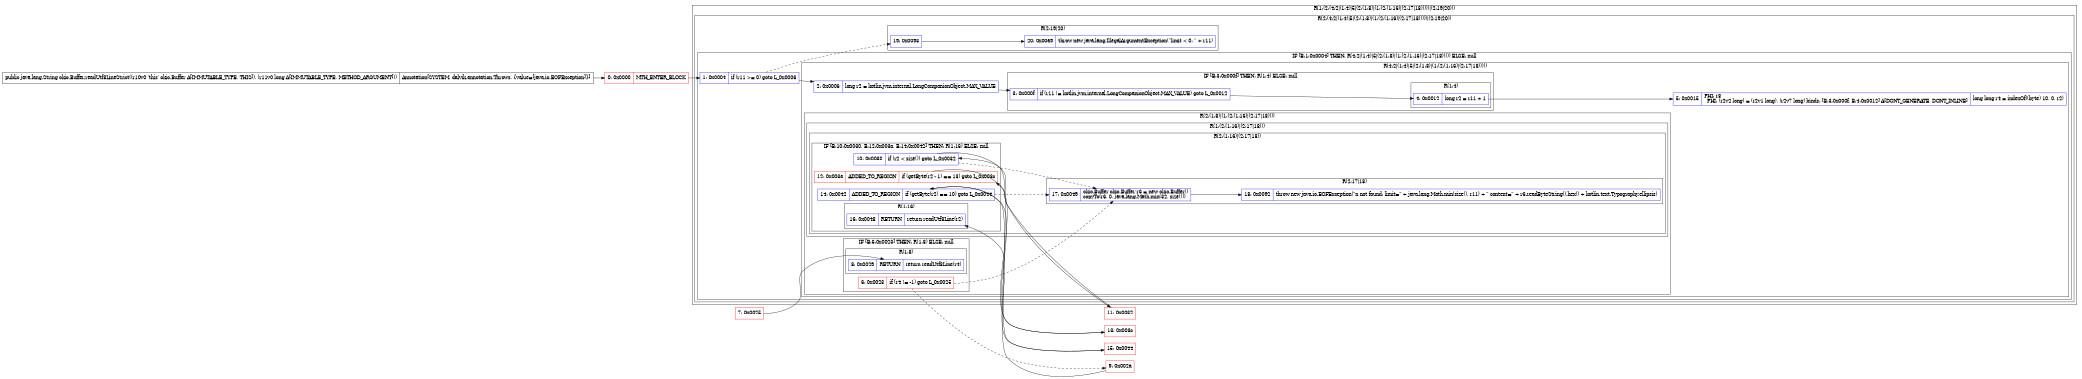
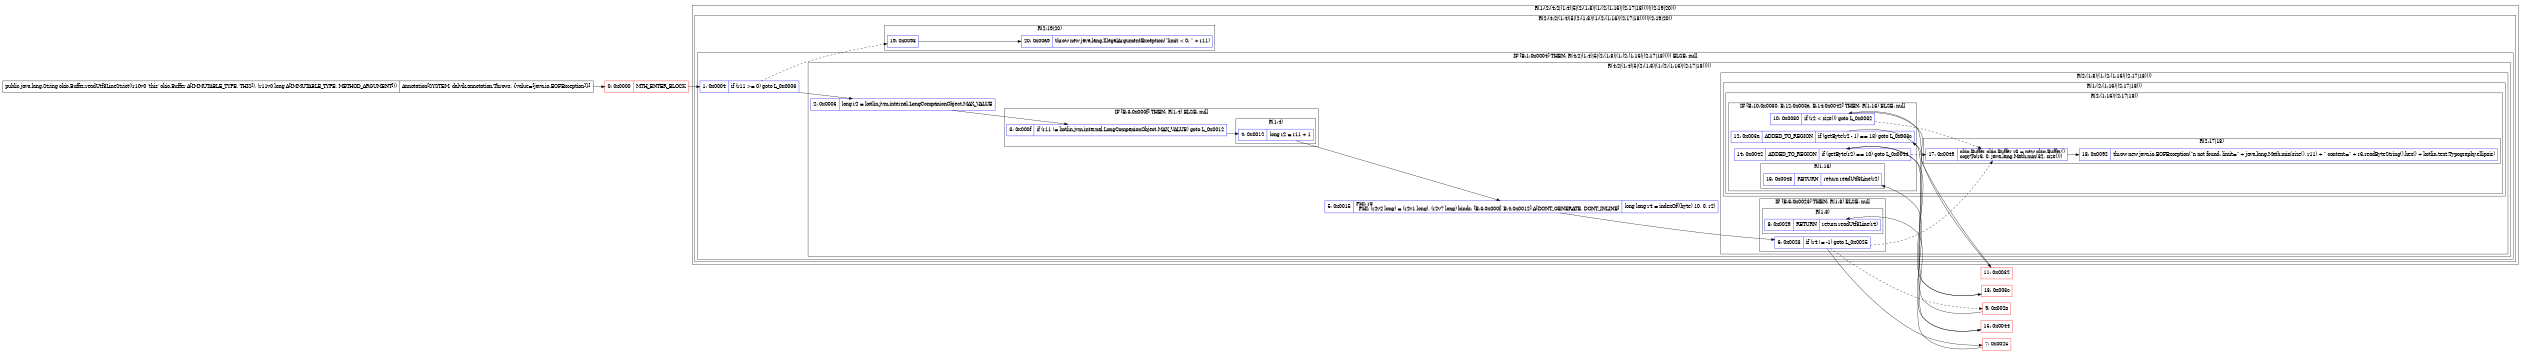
node "12: 0x003a": color red -> blue
edge "5: 0x0015" -> "6: 0x0023": added
node "6: 0x0023": color red -> blue
edge "6: 0x0023" -> "7: 0x0025": added
